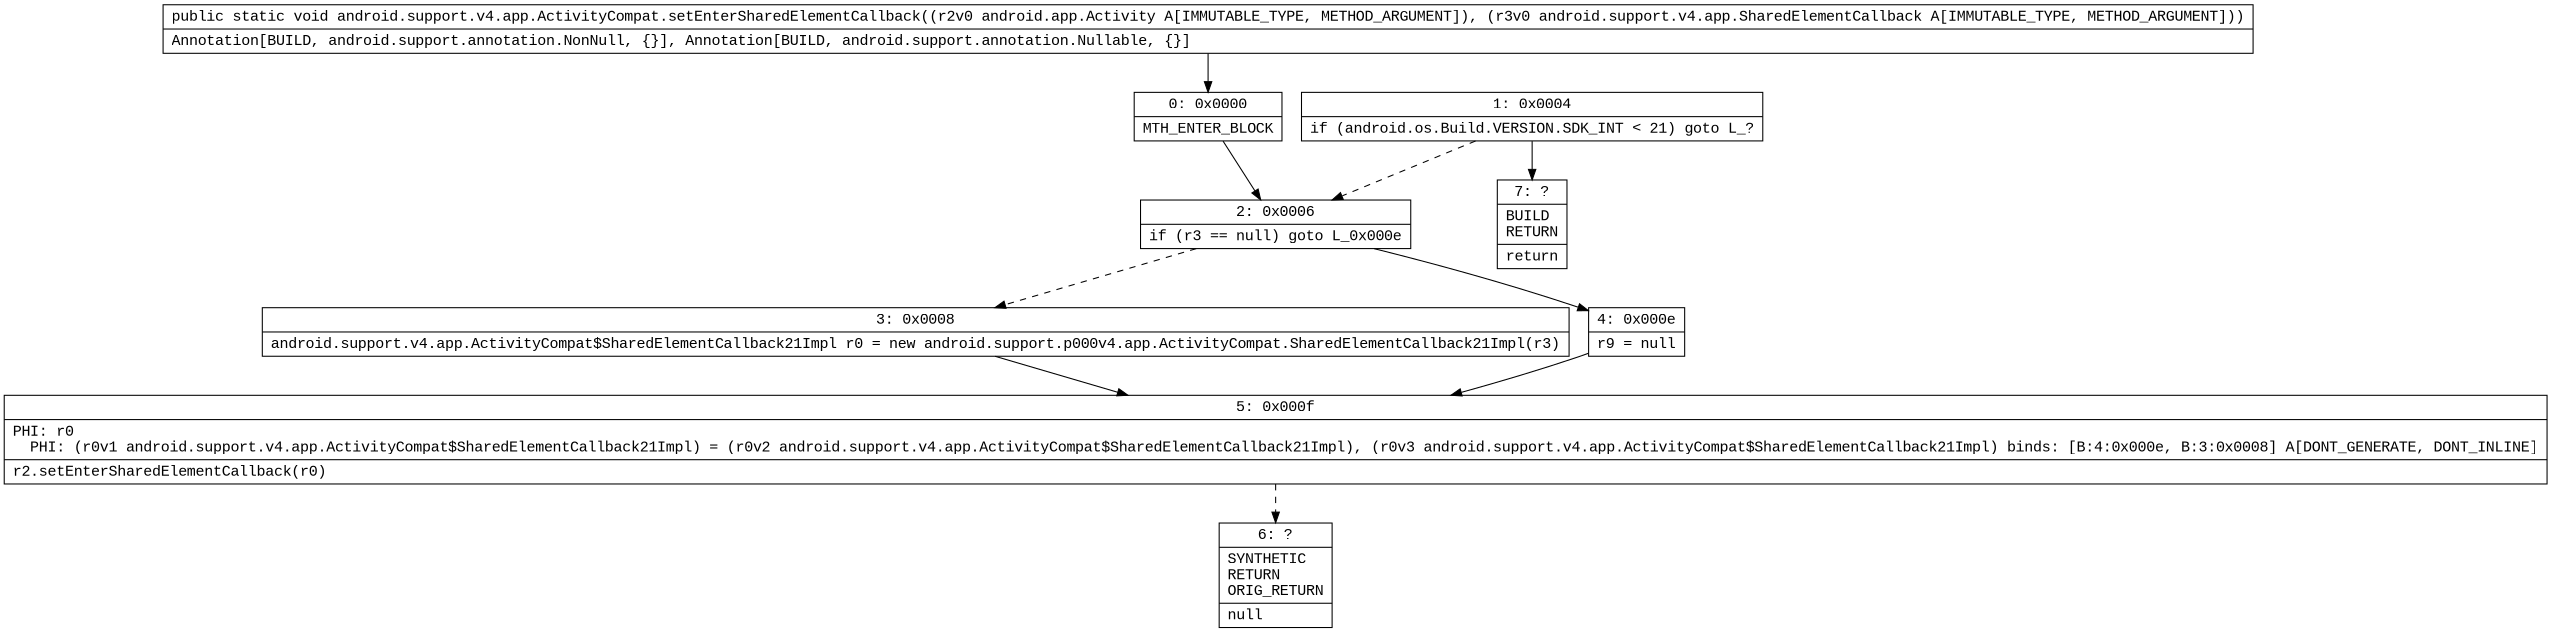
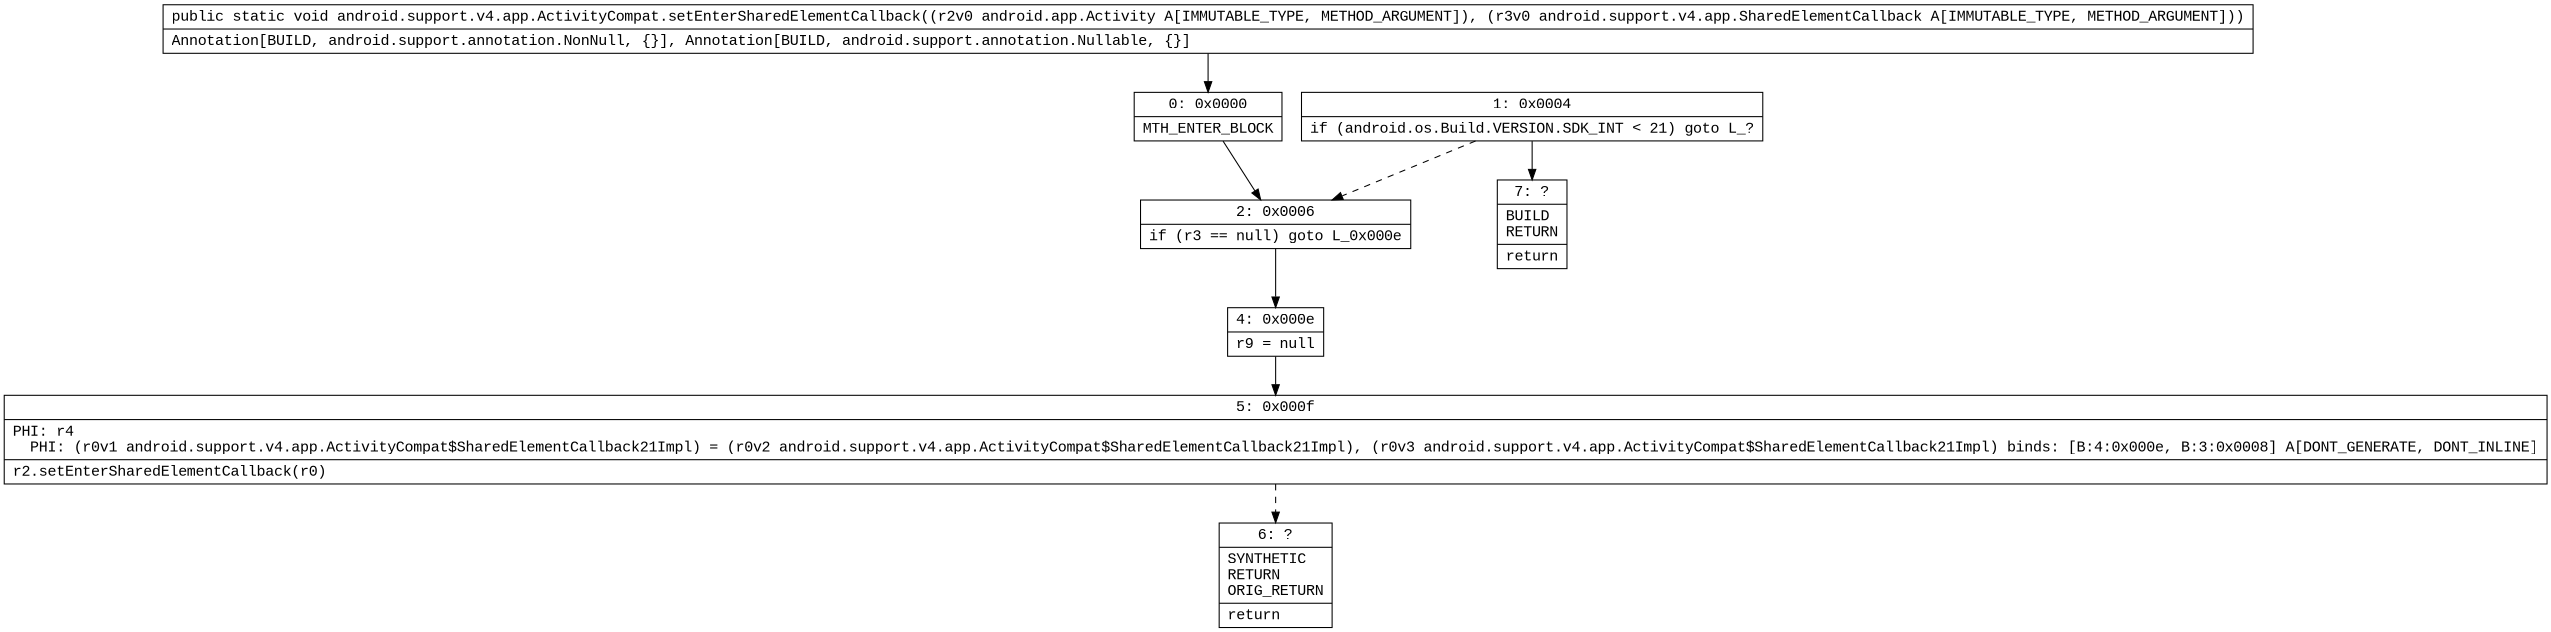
node "3: 0x0008": removed
node "5: 0x000f": text "PHI: r0" -> "PHI: r4"
node "6: ?": text "null" -> "return"
